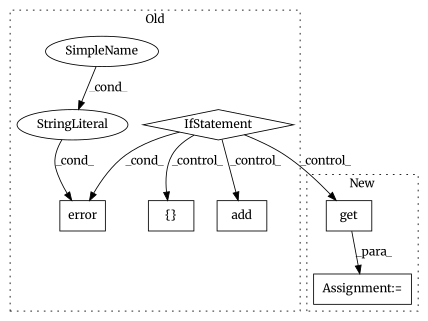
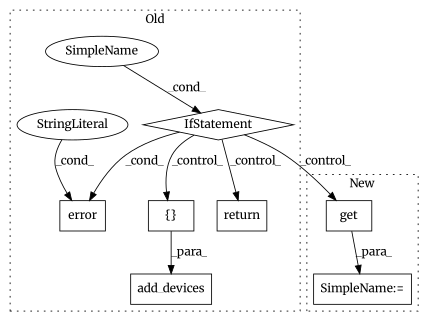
edge "SimpleName" -> "StringLiteral": now "SimpleName" -> "IfStatement"
node "add": label "add" -> "return"
node "add_devices": added
node "Assignment:=": label "Assignment:=" -> "SimpleName:="
